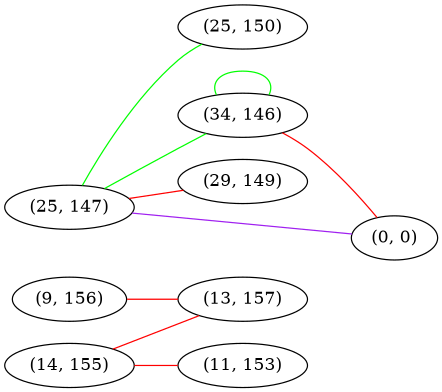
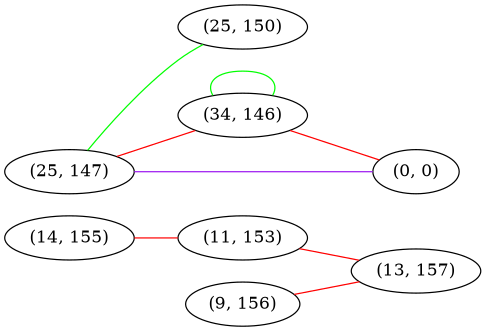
edge "(34, 146)" -- "(25, 147)": color green -> red
node "(29, 149)": removed
edge "(13, 157)" -- "(14, 155)": now "(13, 157)" -- "(11, 153)"
